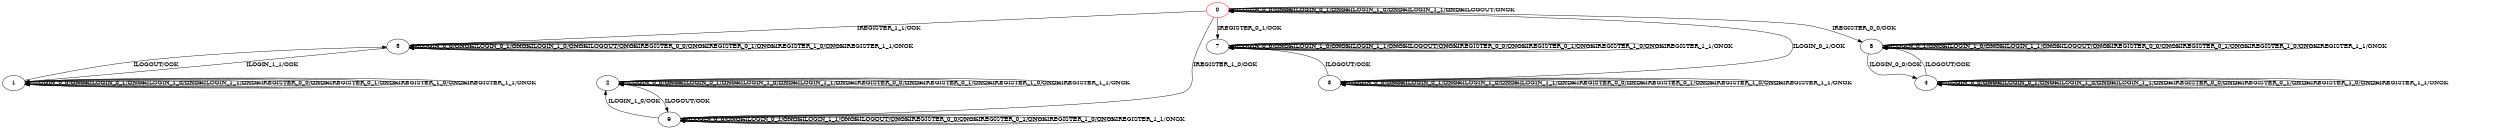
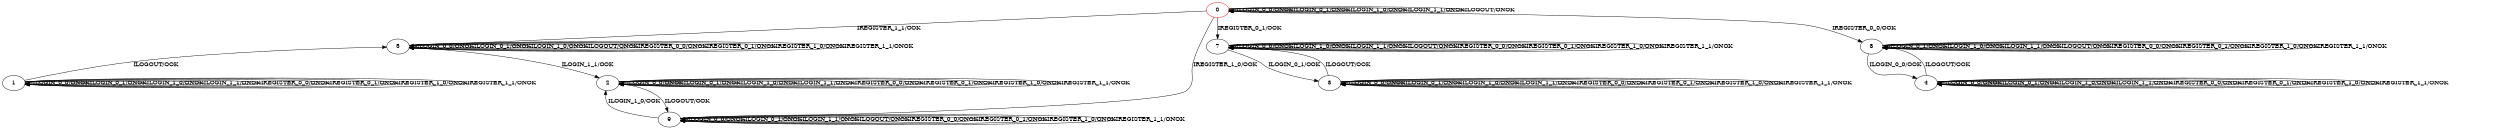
edge "0" -> "3": now "7" -> "3"
edge "5" -> "1": now "5" -> "2"
